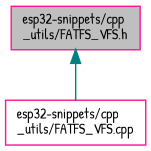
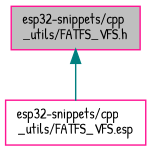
node "esp32-snippets/cpp _utils/FATFS_VFS.cpp": label "esp32-snippets/cpp _utils/FATFS_VFS.cpp" -> "esp32-snippets/cpp _utils/FATFS_VFS.esp"
